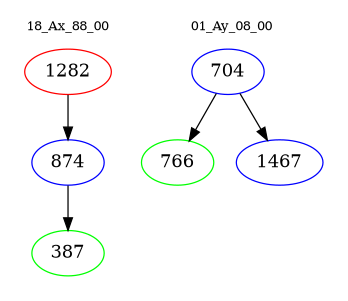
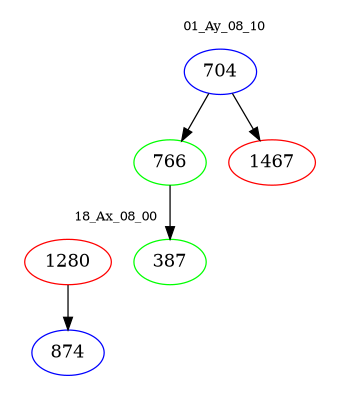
cluster "18_Ax_88_00": label "18_Ax_88_00" -> "18_Ax_08_00"
cluster "01_Ay_08_00": label "01_Ay_08_00" -> "01_Ay_08_10"
node "1282": label "1282" -> "1280"
node "1467": color blue -> red
edge "874" -> "387": now "766" -> "387"
